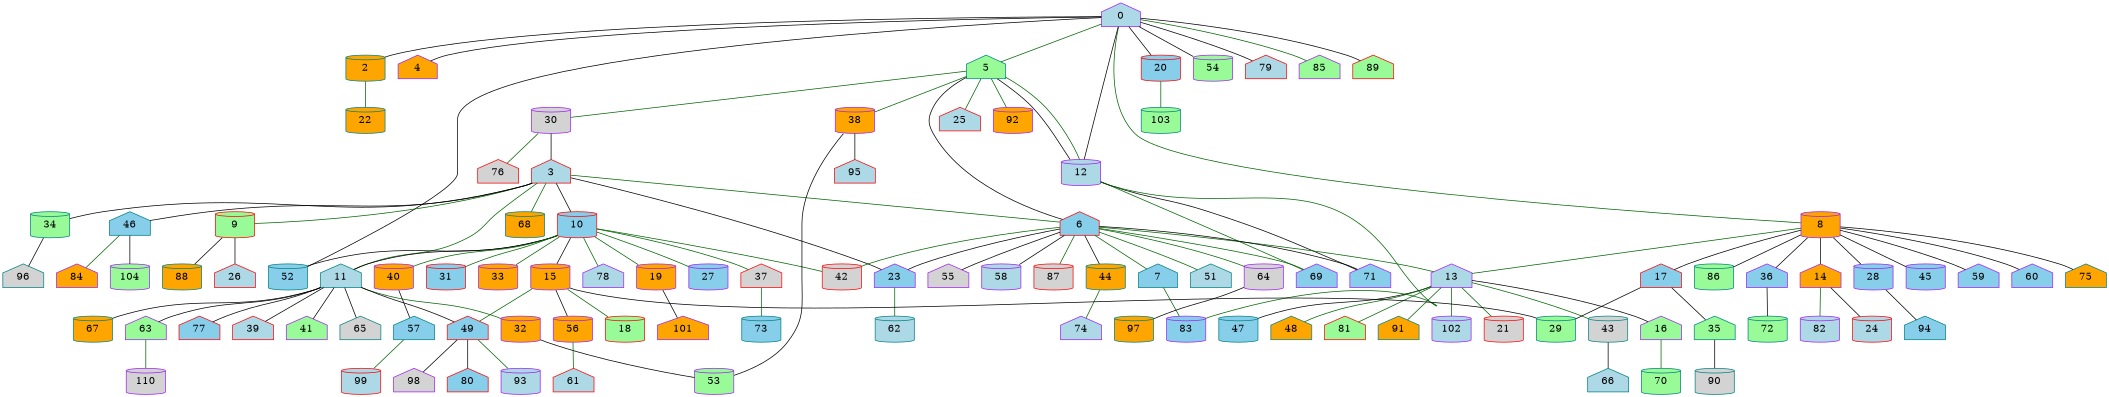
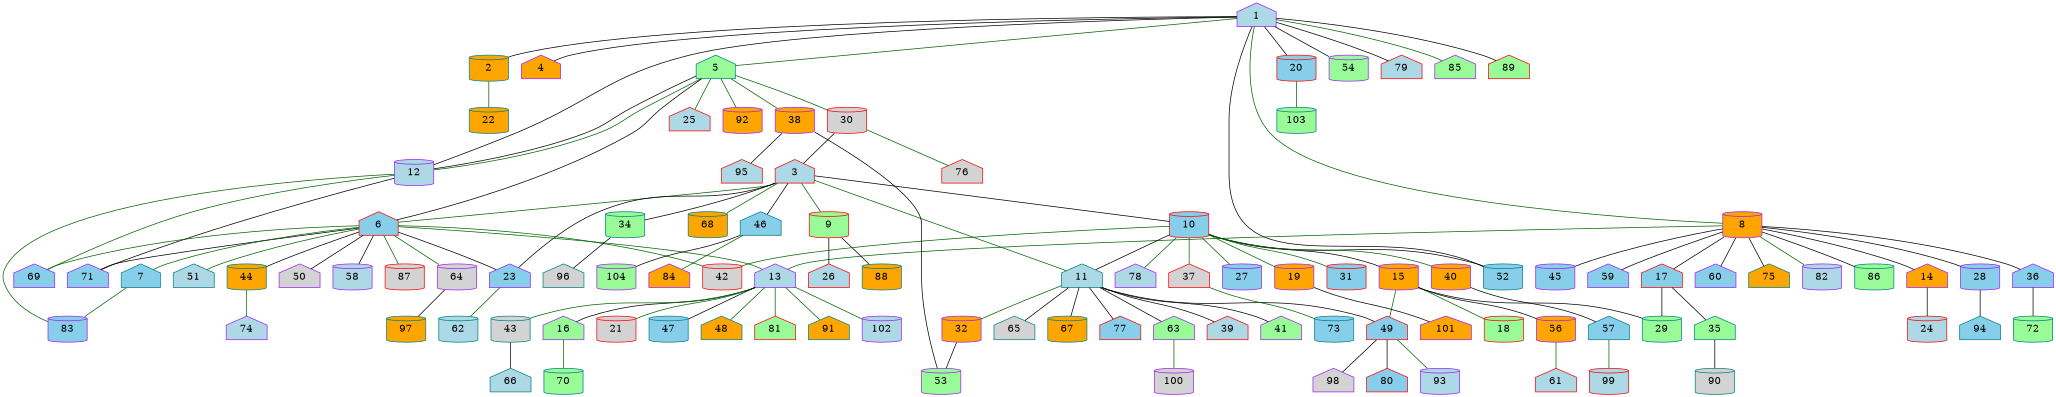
node "0": label "0" -> "1"
node "30": color purple -> red
node "33": removed
node "55": label "55" -> "50"
edge "14" -- "82": now "8" -- "82"
node "110": label "110" -> "100"
